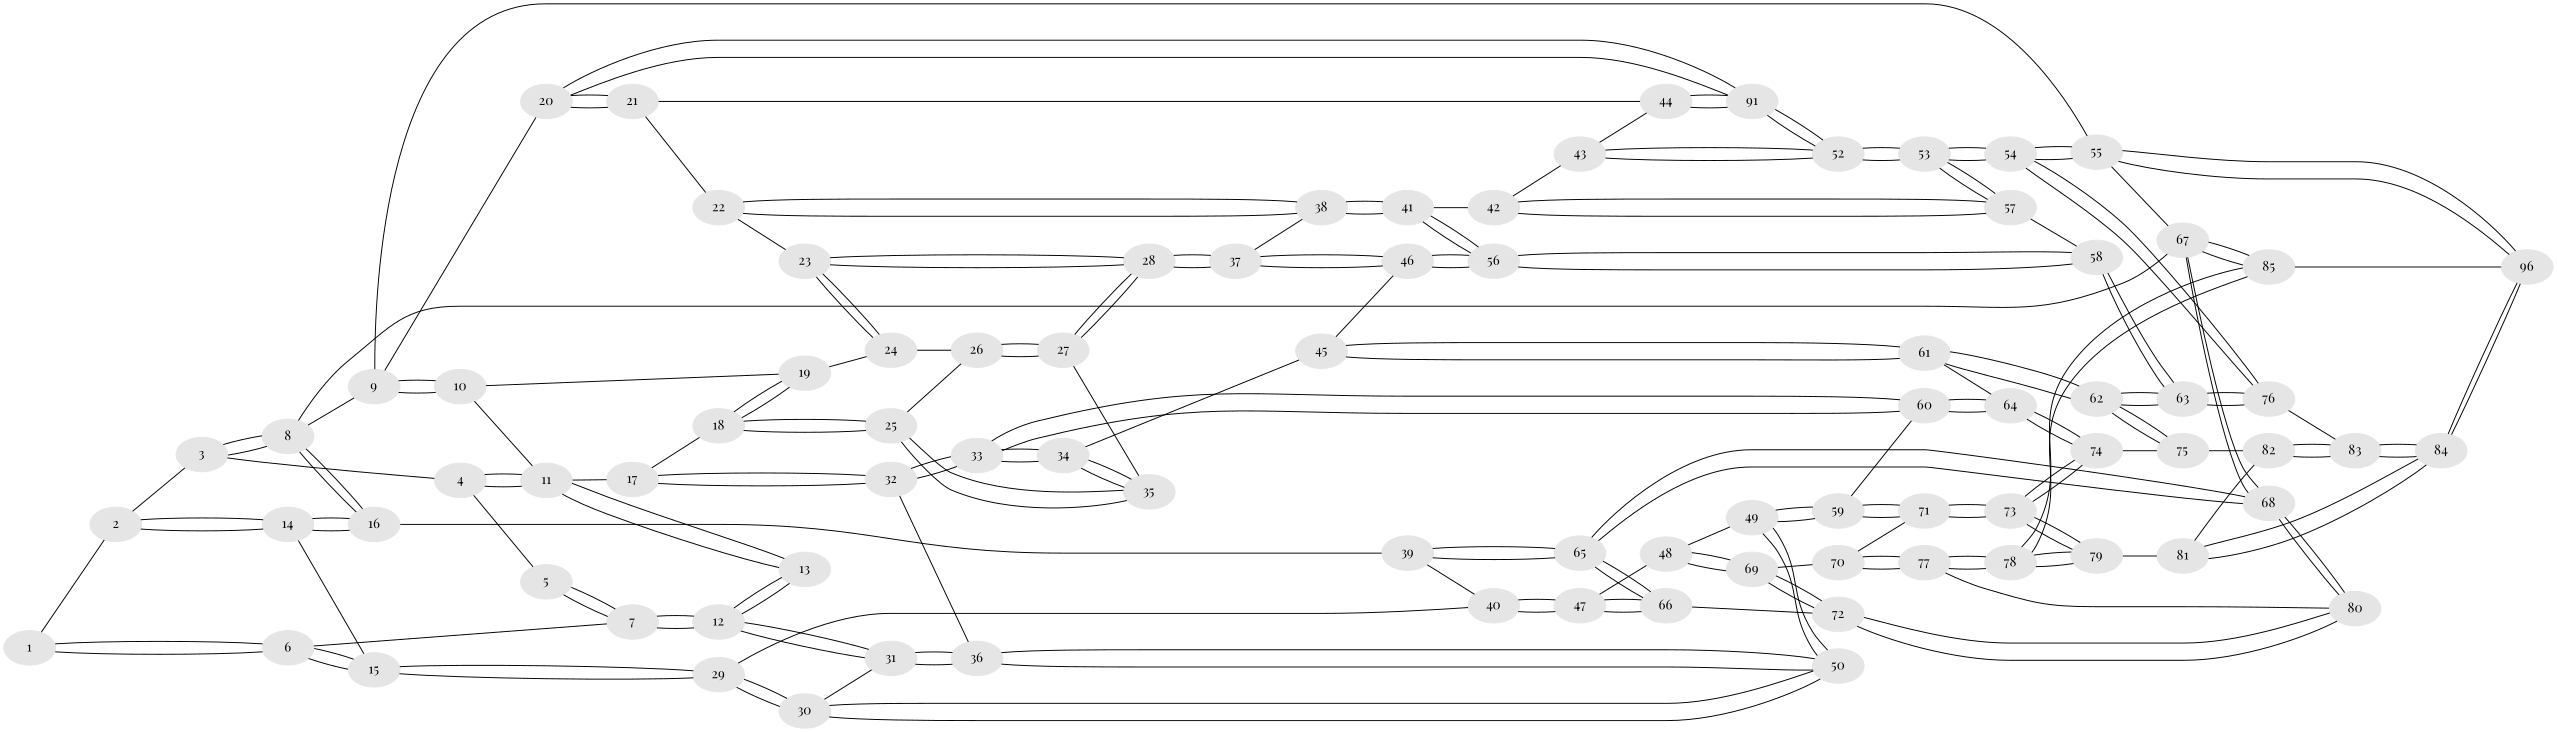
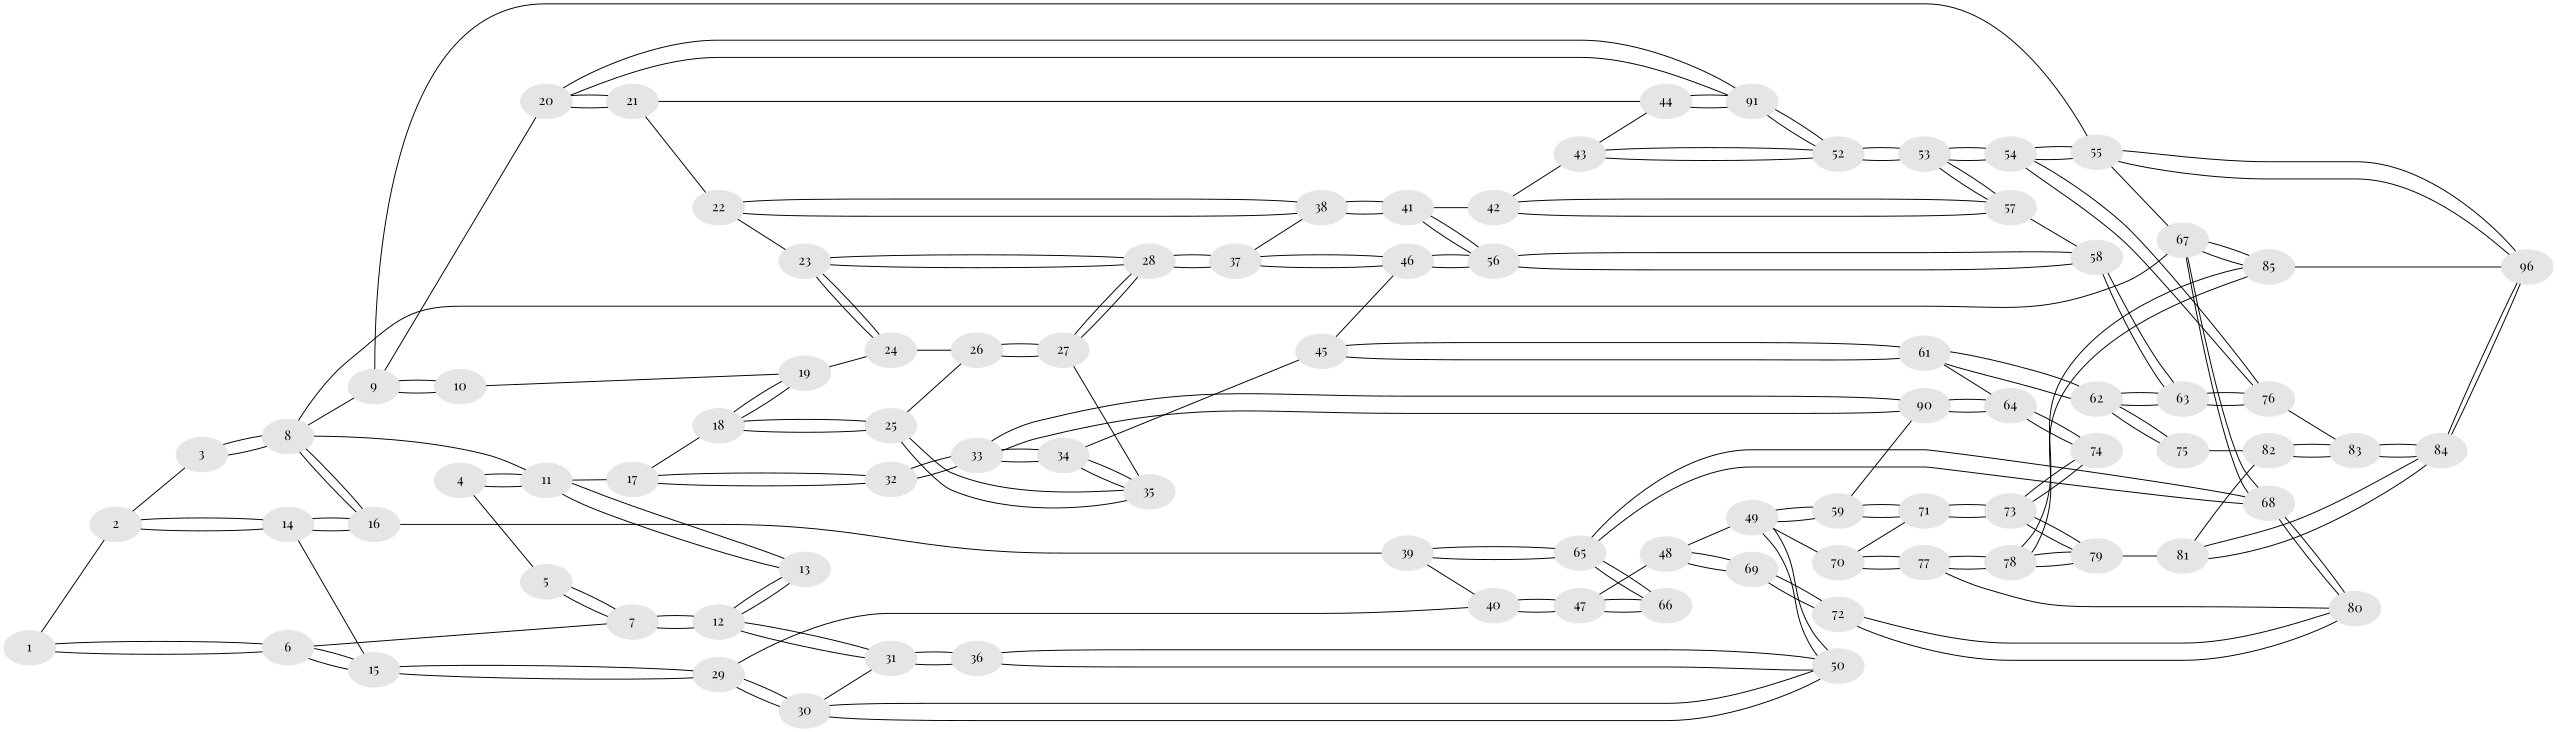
node "60": label "60" -> "90"
edge "10" -- "11": now "8" -- "11"
edge "74" -- "75": removed
edge "3" -- "4": removed
edge "70" -- "69": now "70" -- "49"
edge "32" -- "36": removed
edge "66" -- "72": removed
